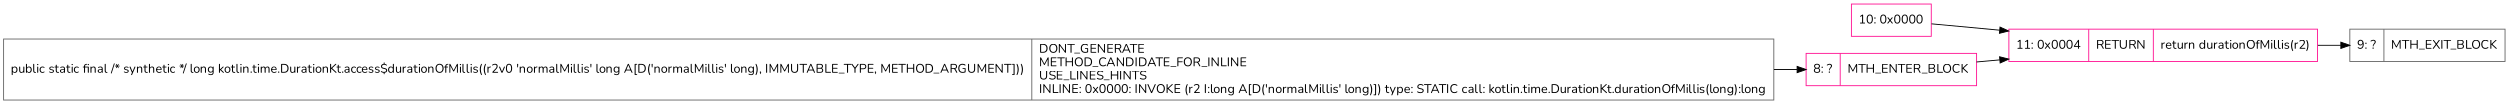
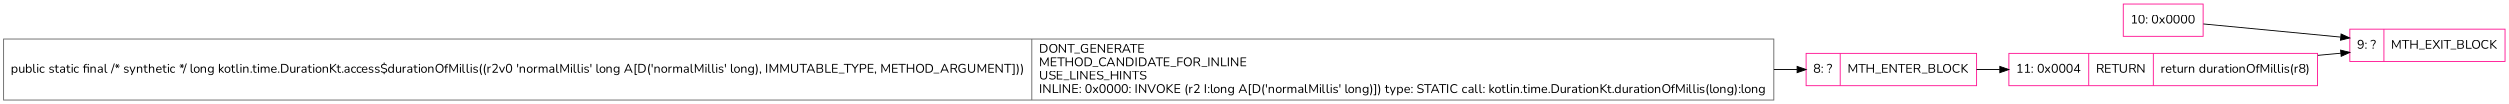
edge "10: 0x0000" -> "11: 0x0004": now "10: 0x0000" -> "9: ?"
node "11: 0x0004": text "return durationOfMillis(r2)" -> "return durationOfMillis(r8)"
node "9: ?": color gray40 -> deeppink
